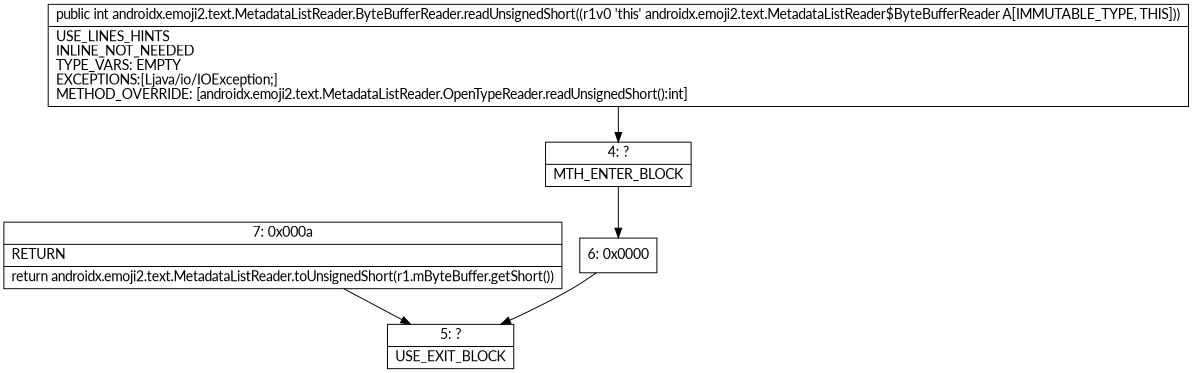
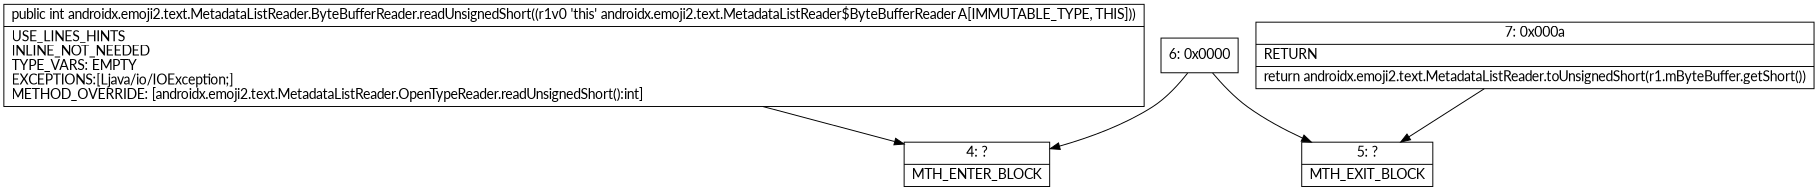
edge "4: ?" -> "6: 0x0000": reversed
node "5: ?": text "USE_EXIT_BLOCK" -> "MTH_EXIT_BLOCK"
